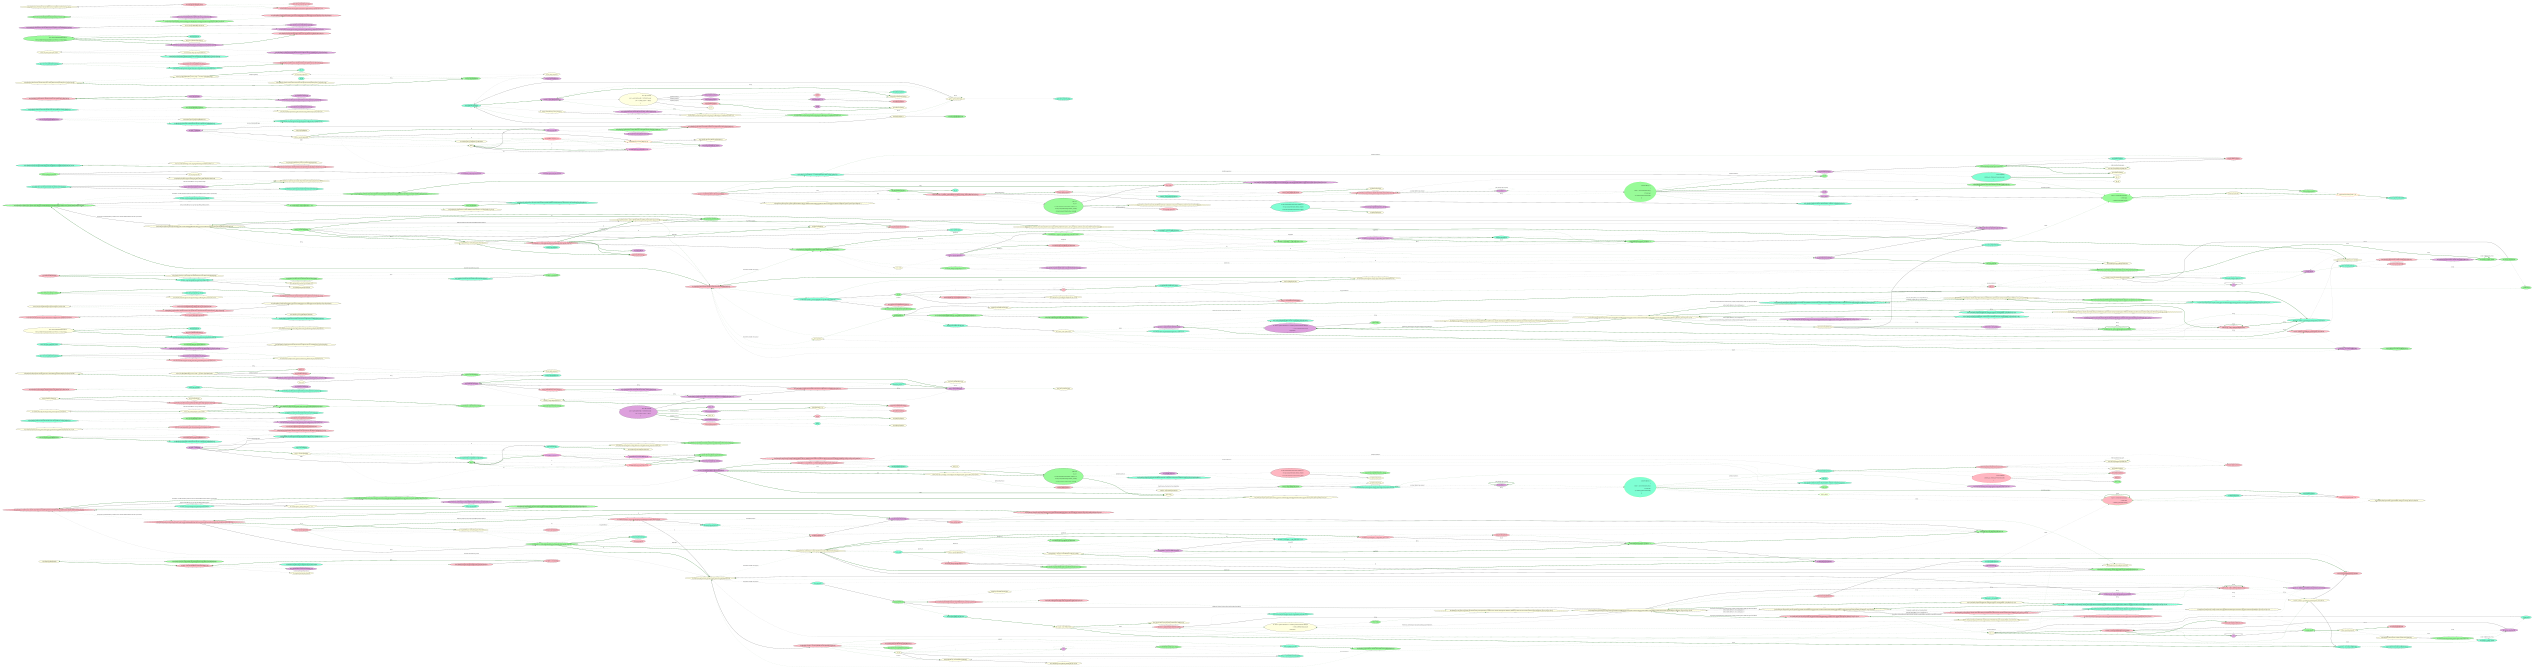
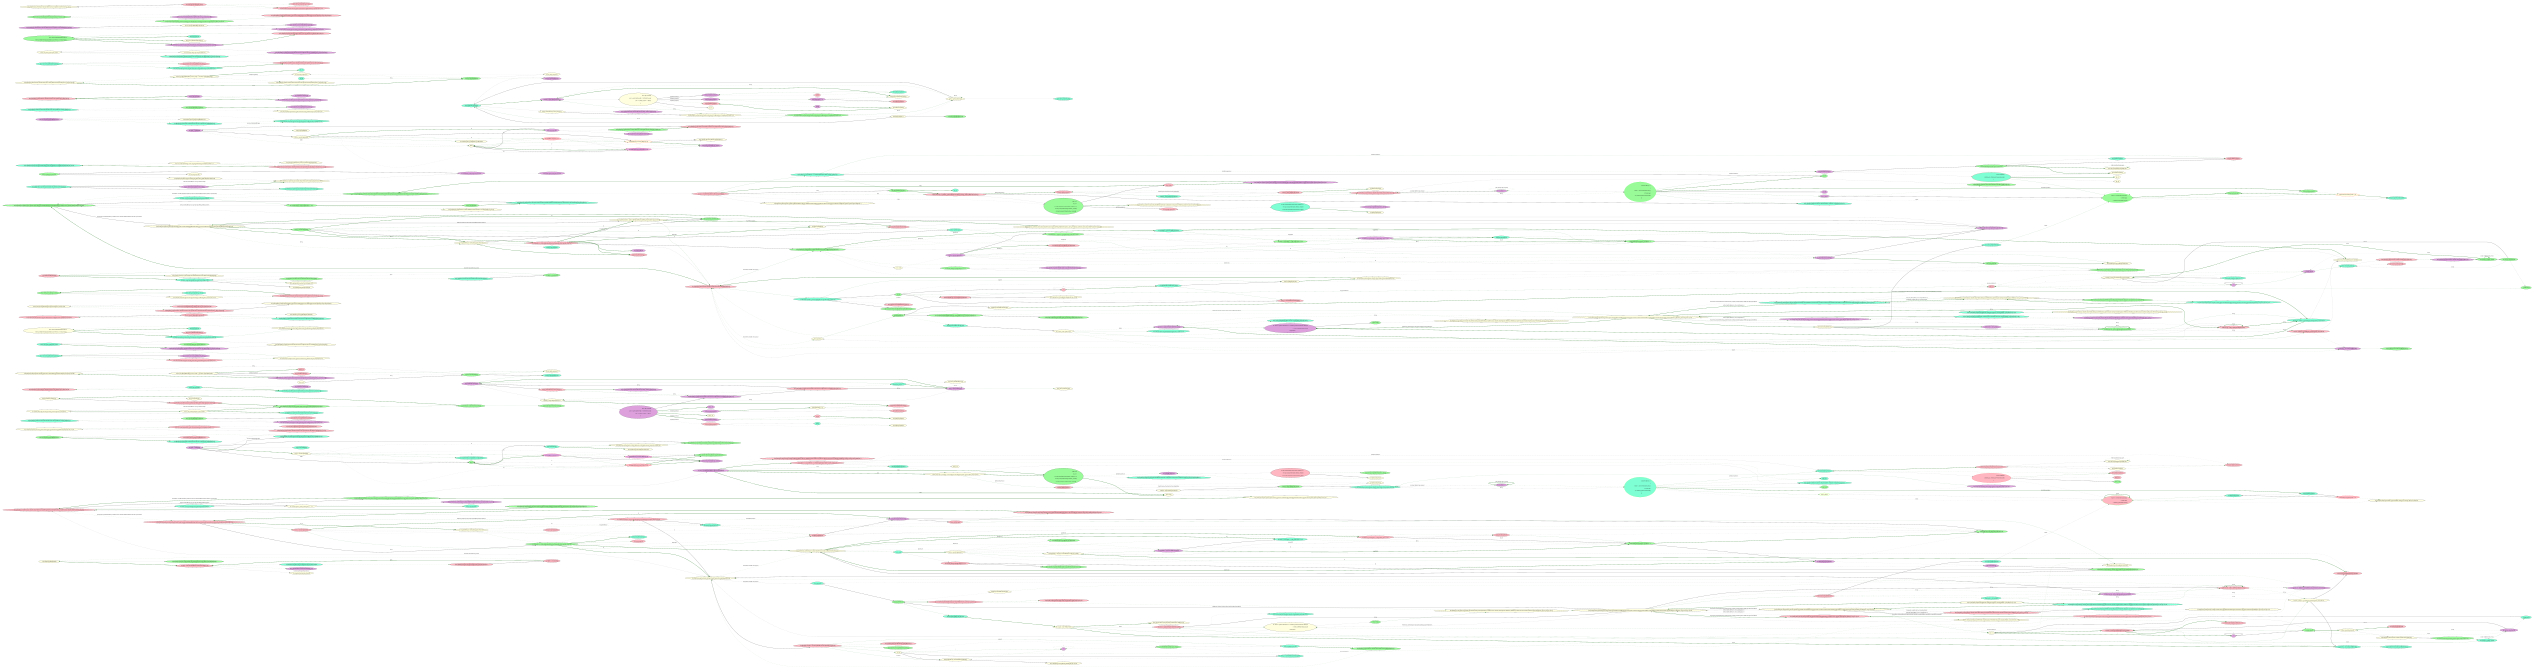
node "Entry char.ToString()": fillcolor lightyellow -> palegreen
